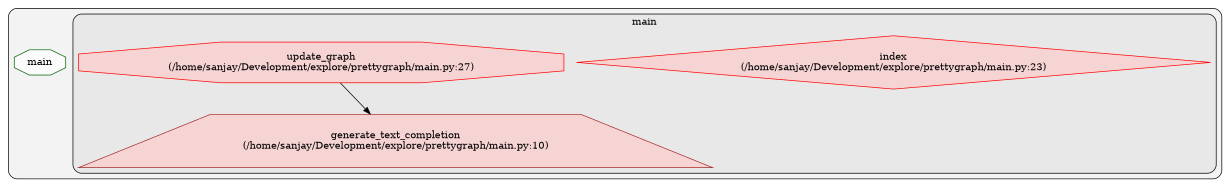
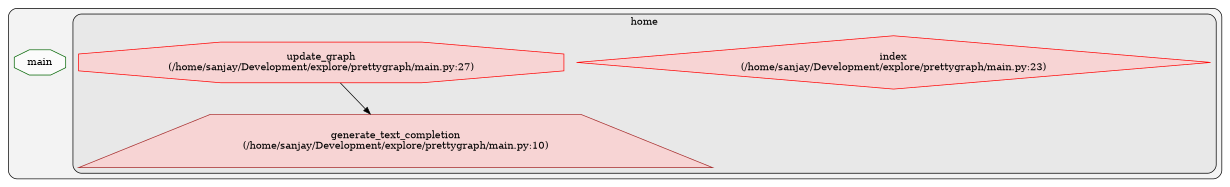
cluster "main": label "main" -> "home"
